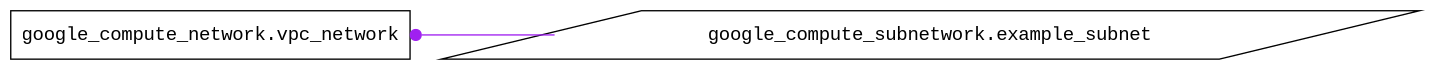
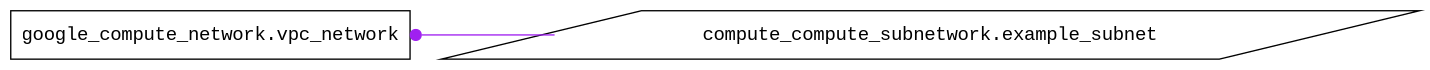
node "google_compute_subnetwork.example_subnet": label "google_compute_subnetwork.example_subnet" -> "compute_compute_subnetwork.example_subnet"
